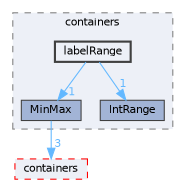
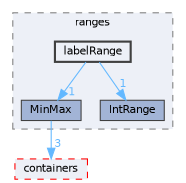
cluster "containers": label "containers" -> "ranges"
